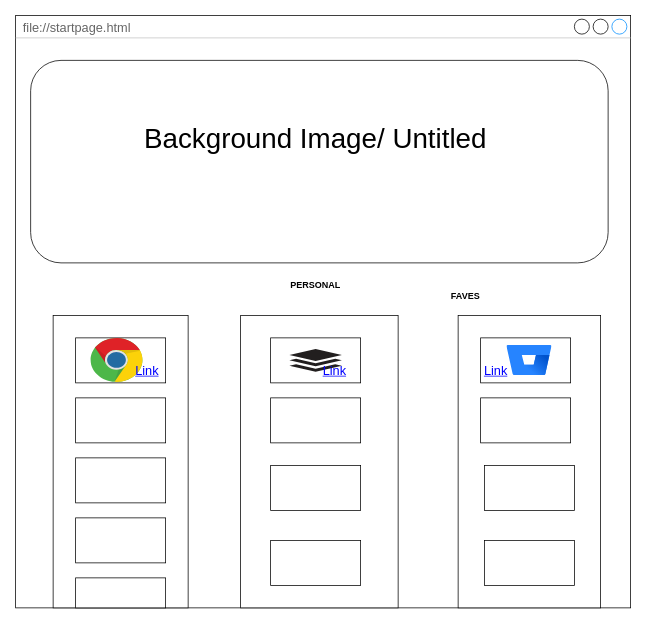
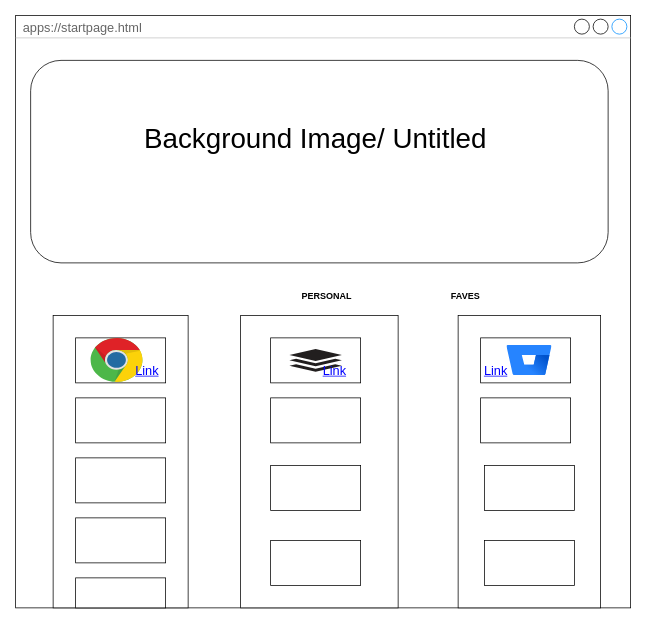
node "file://startpage.html": label "file://startpage.html" -> "apps://startpage.html"
node "PERSONAL": moved (315, 285) -> (327, 297)
